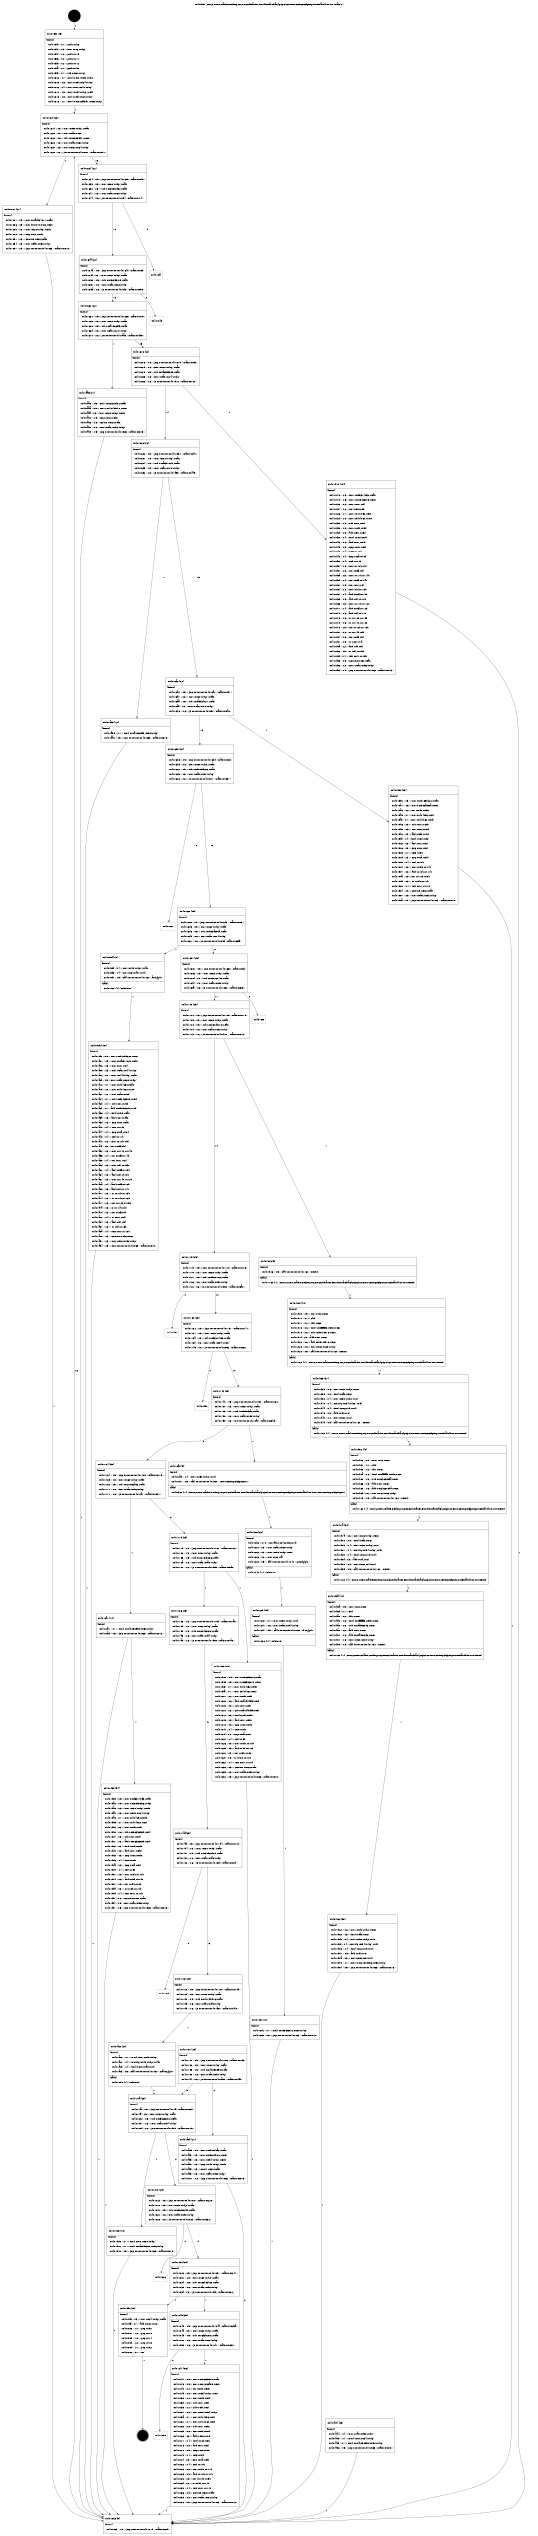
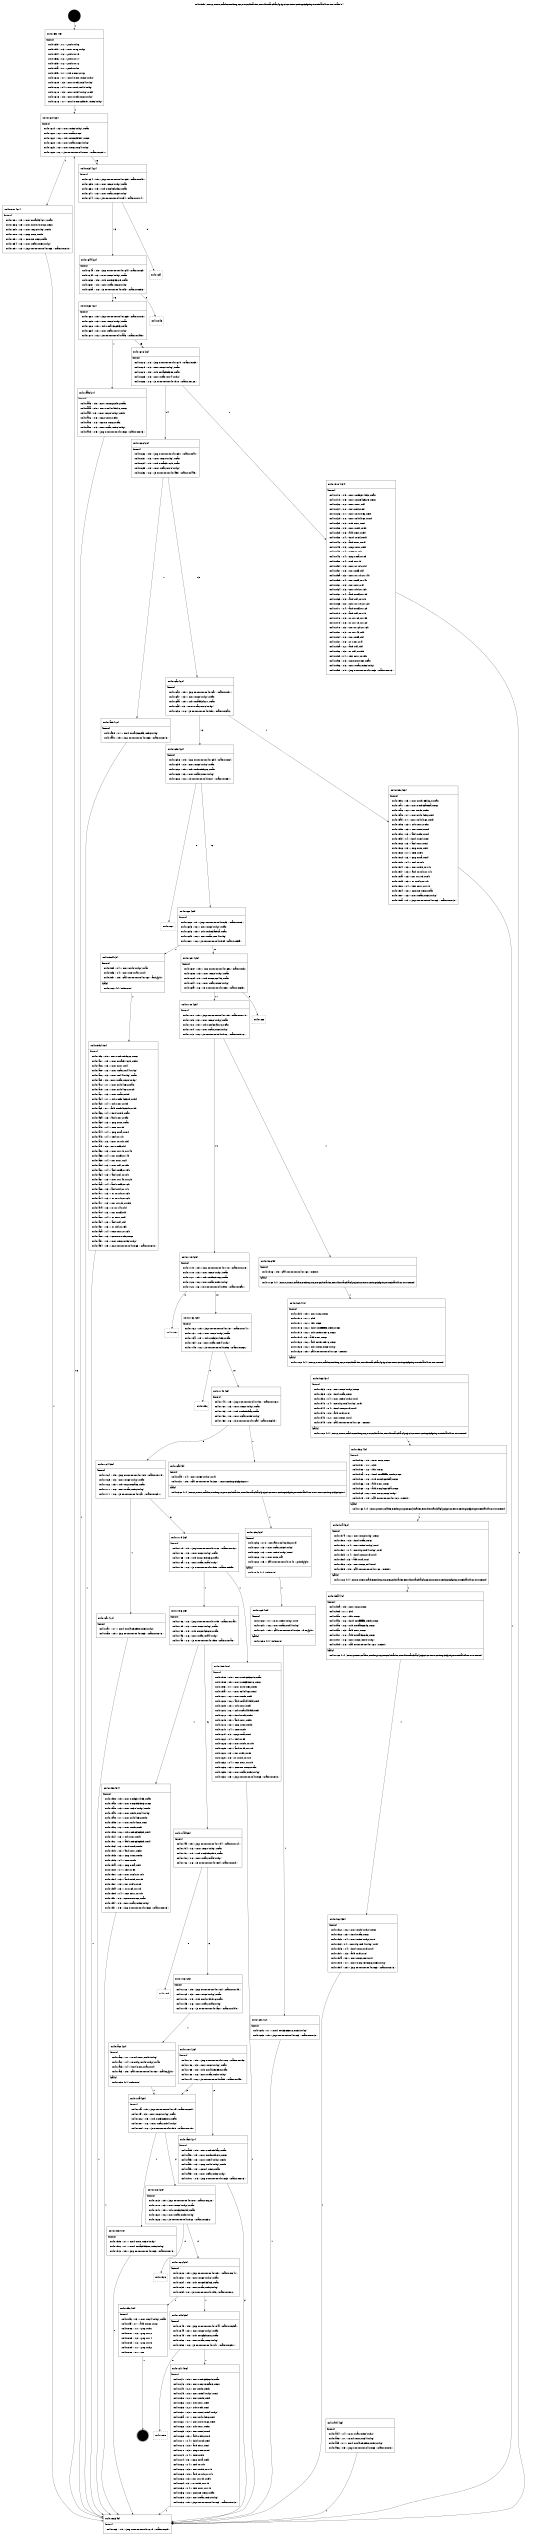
edge "0x401b0b [40]" -> "0x401b33 [31]": removed, label "1"
edge "0x401ca1 [12]" -> "0x401d9e [94]": now "0x401796 [25]" -> "0x401d9e [94]"
